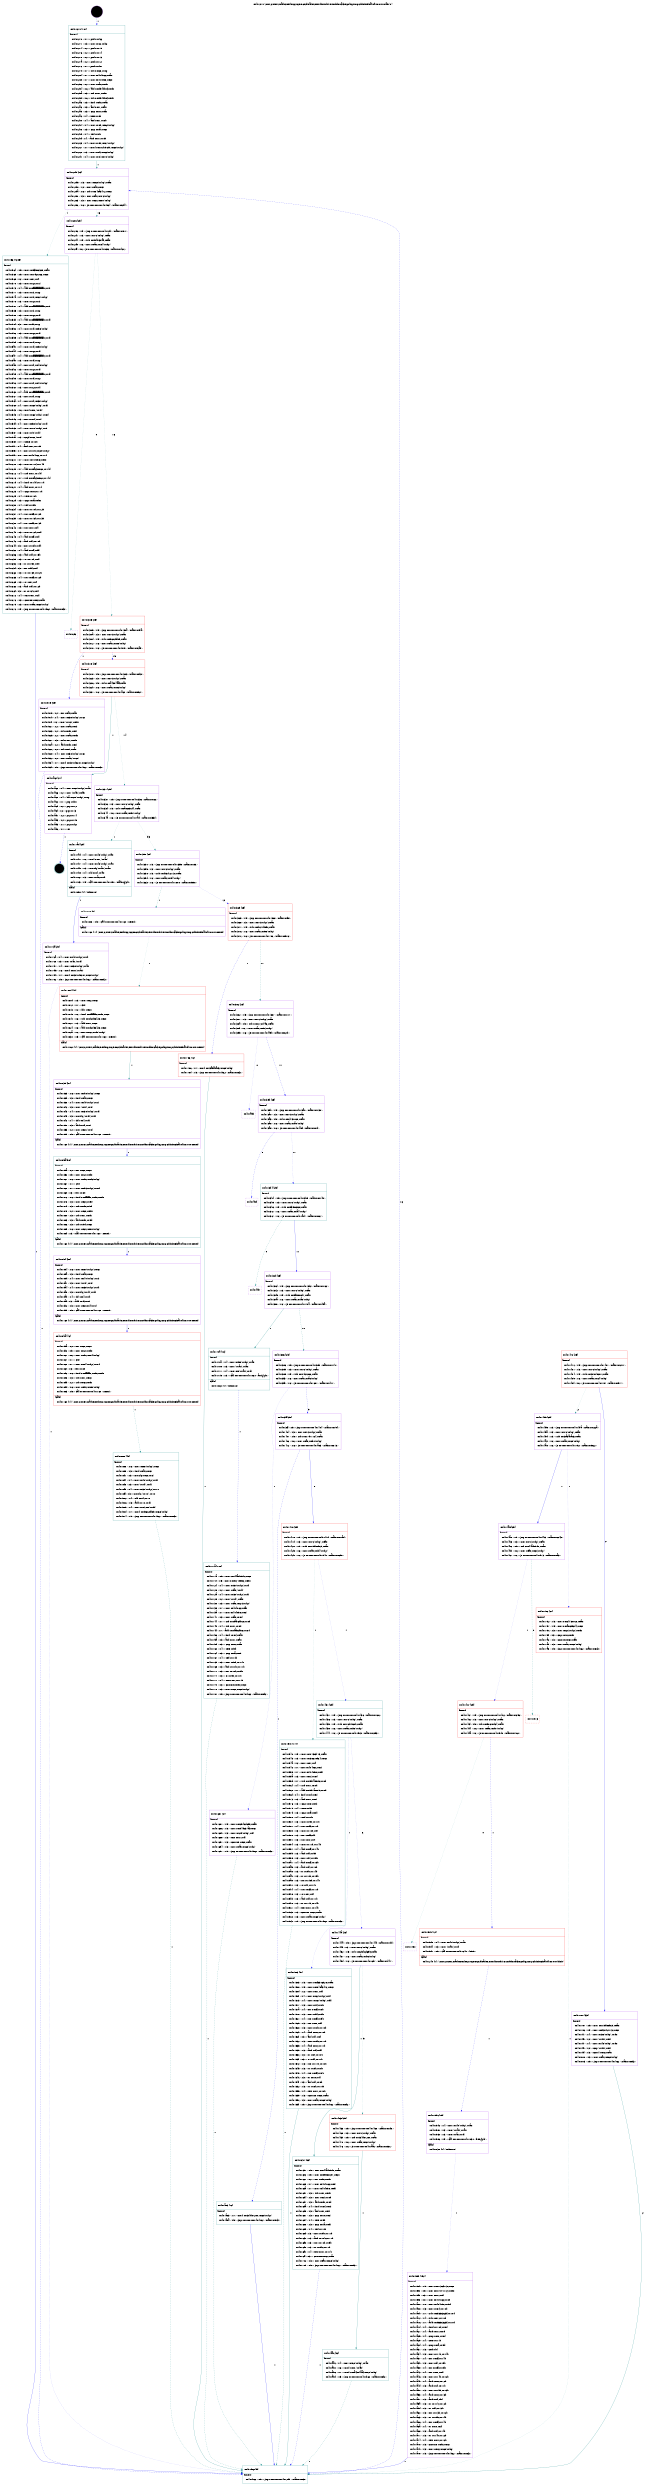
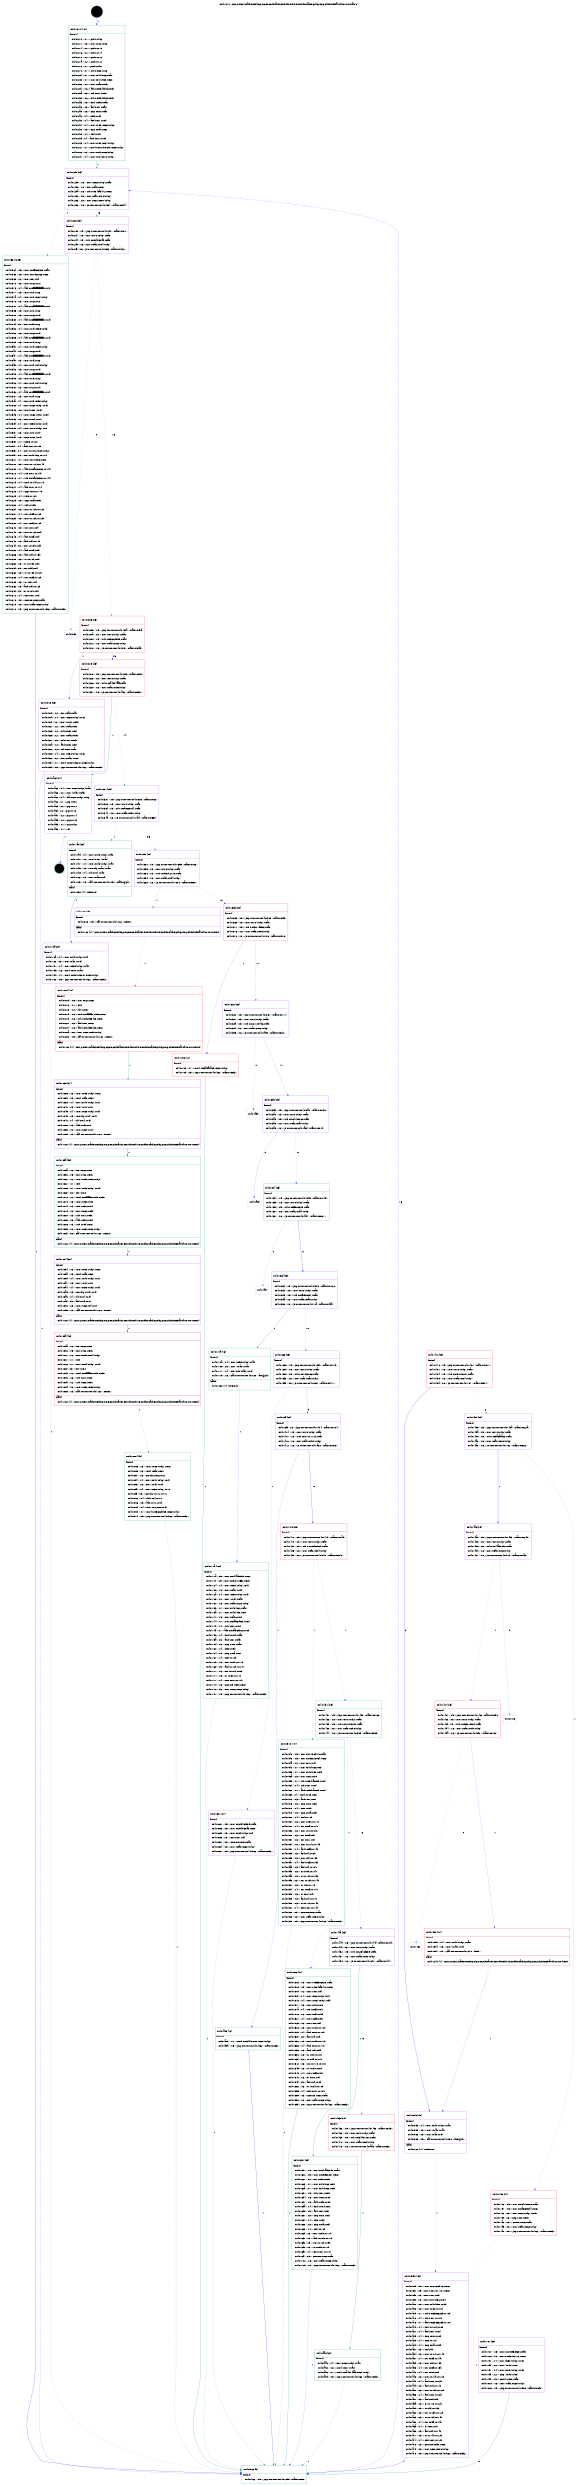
edge "0x40147c [25]" -> "0x4017e7 [33]": now "0x40147c [25]" -> "0x4019dc [15]"
